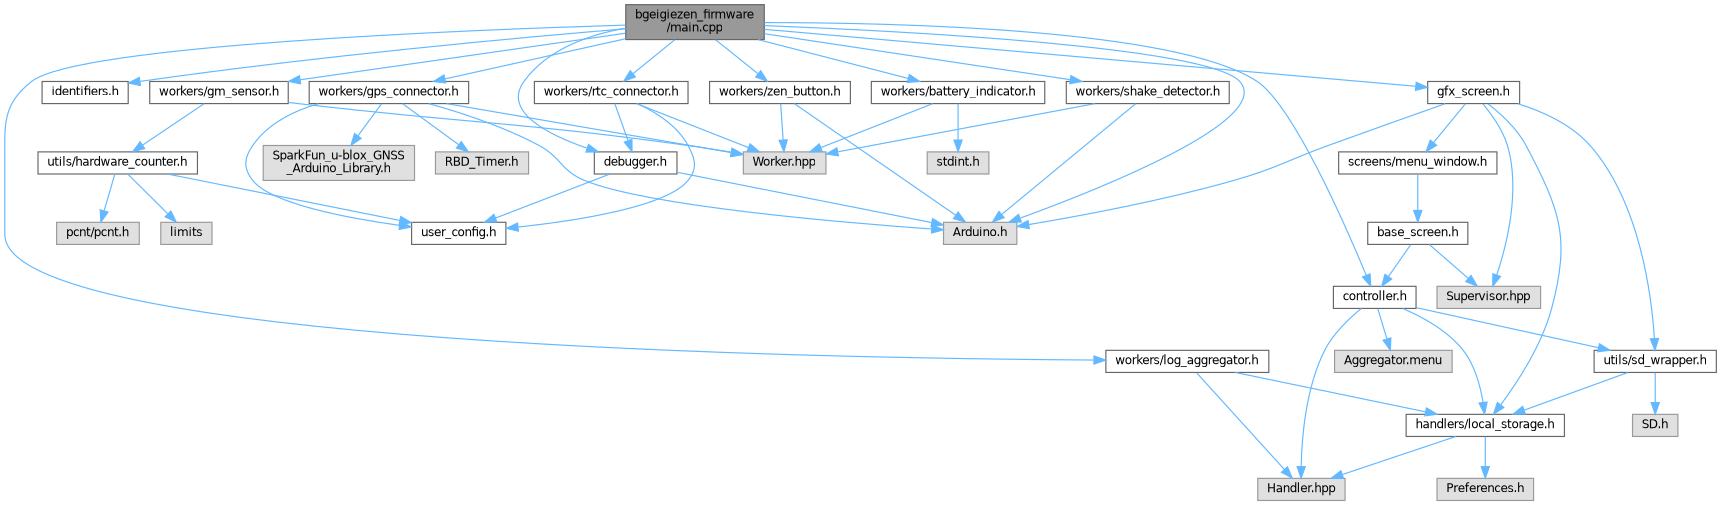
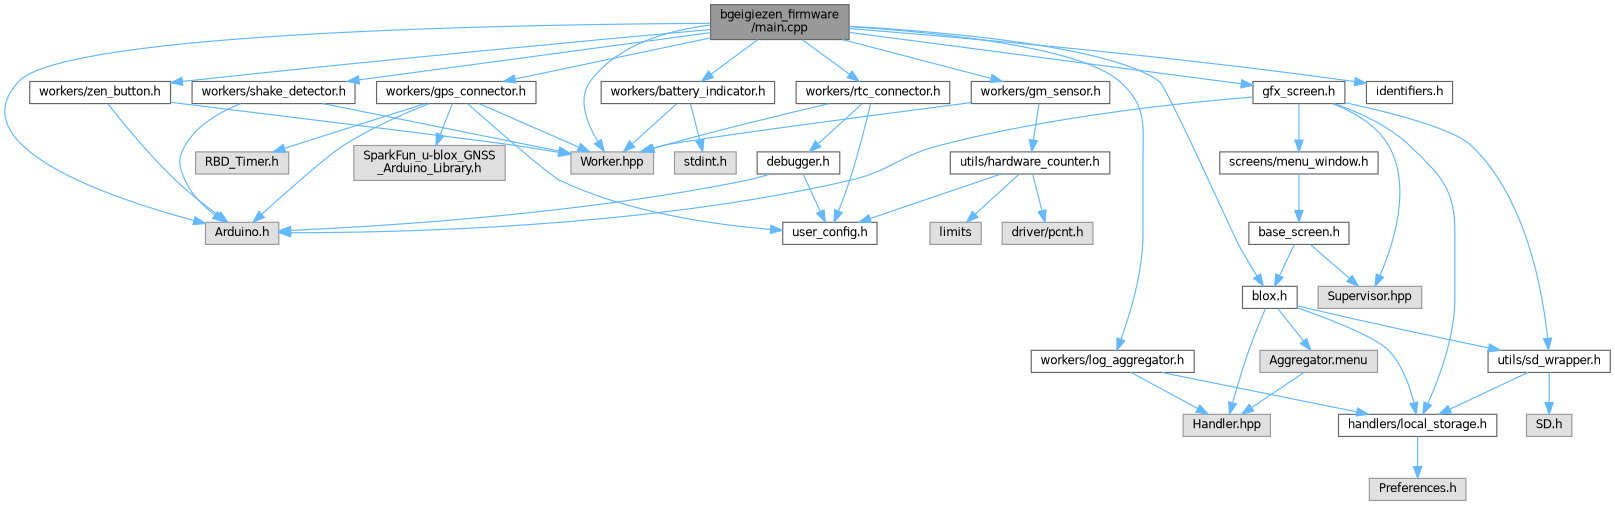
edge "bgeigiezen_firmware /main.cpp" -> "debugger.h": now "bgeigiezen_firmware /main.cpp" -> "Worker.hpp"
node "pcnt/pcnt.h": label "pcnt/pcnt.h" -> "driver/pcnt.h"
node "controller.h": label "controller.h" -> "blox.h"
edge "handlers/local_storage.h" -> "Handler.hpp": now "Aggregator.menu" -> "Handler.hpp"
